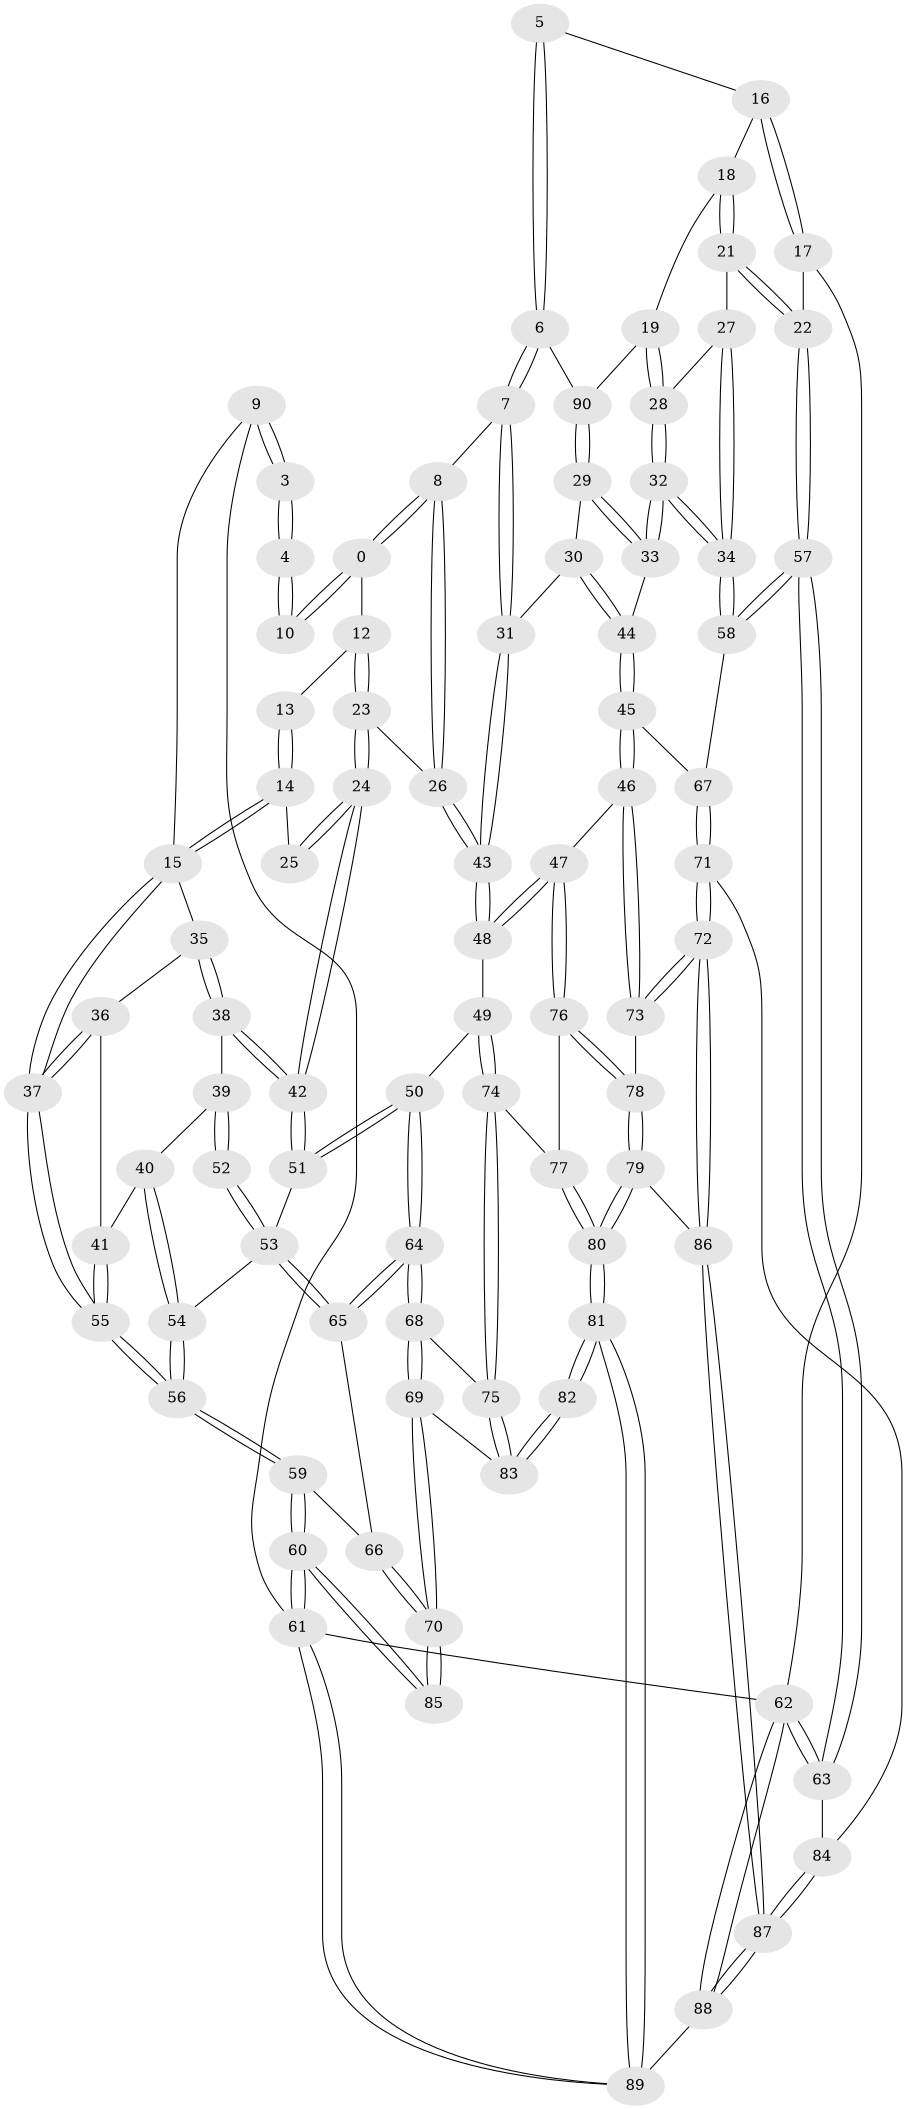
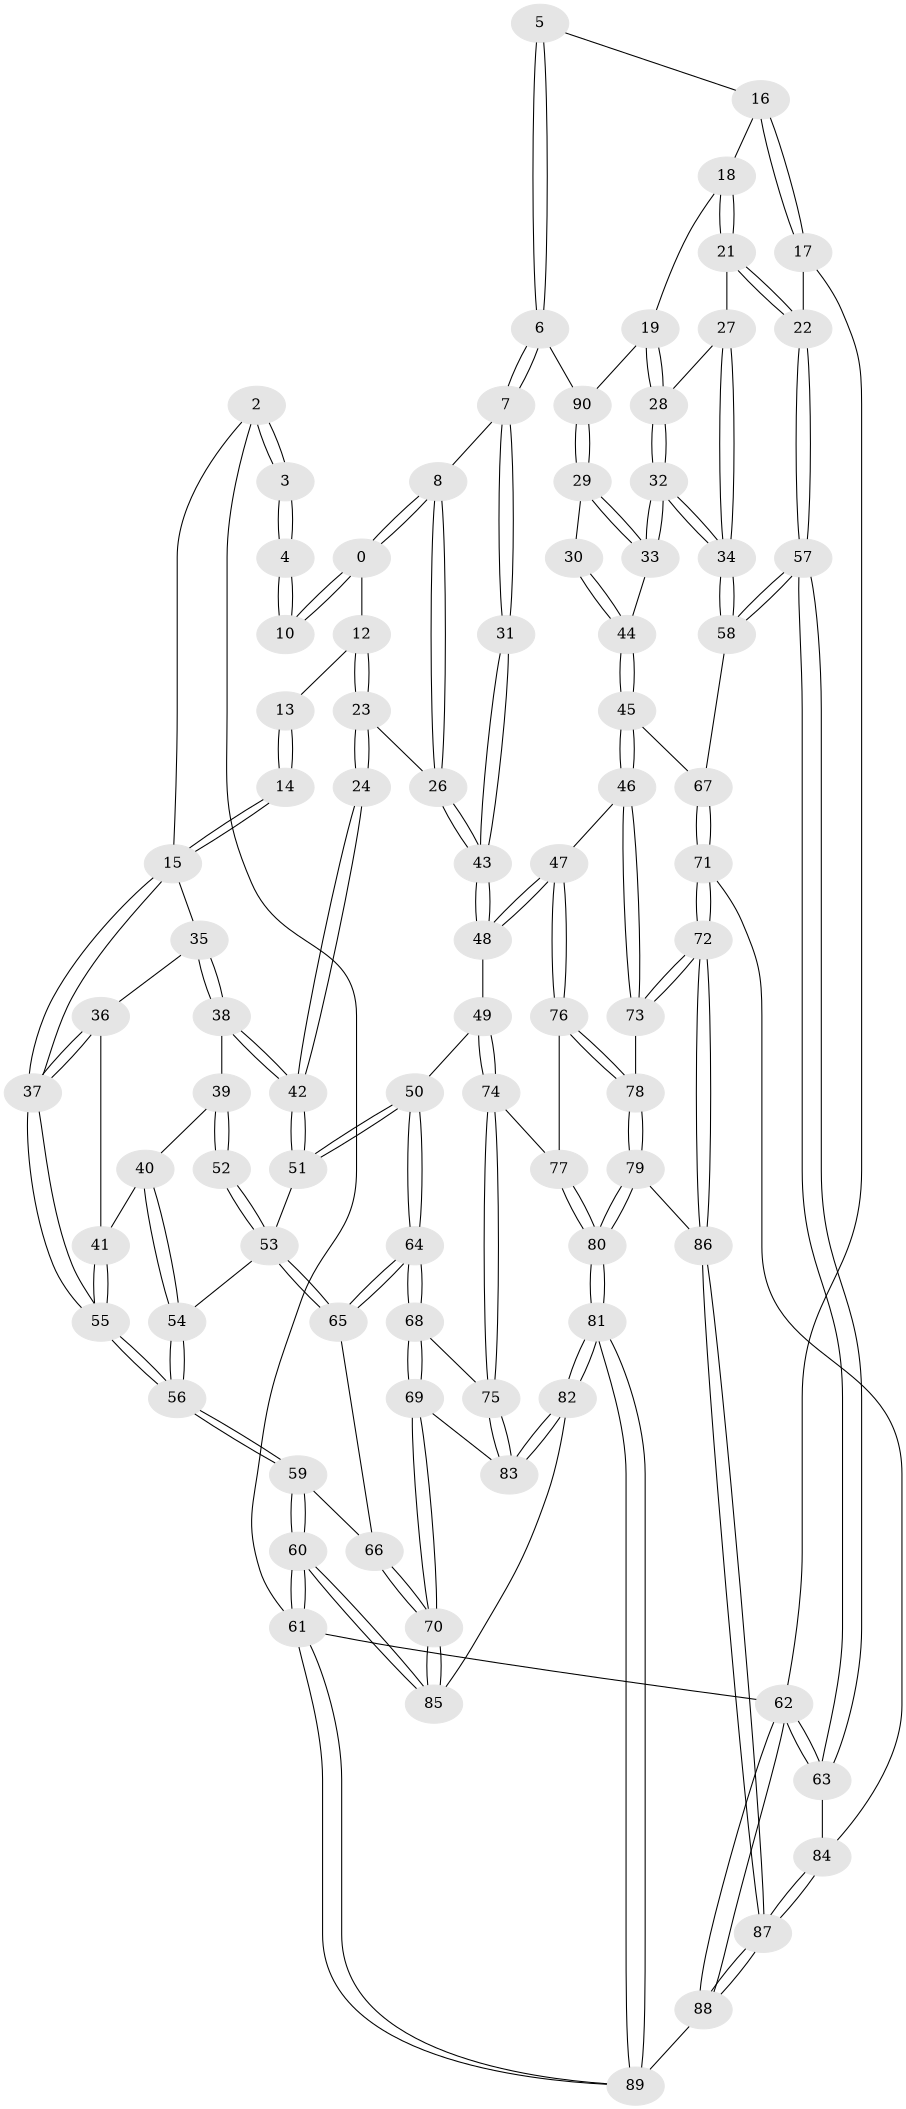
node "9": label "9" -> "2"
edge "30" -- "31": removed
node "25": removed
edge "82" -- "85": added
